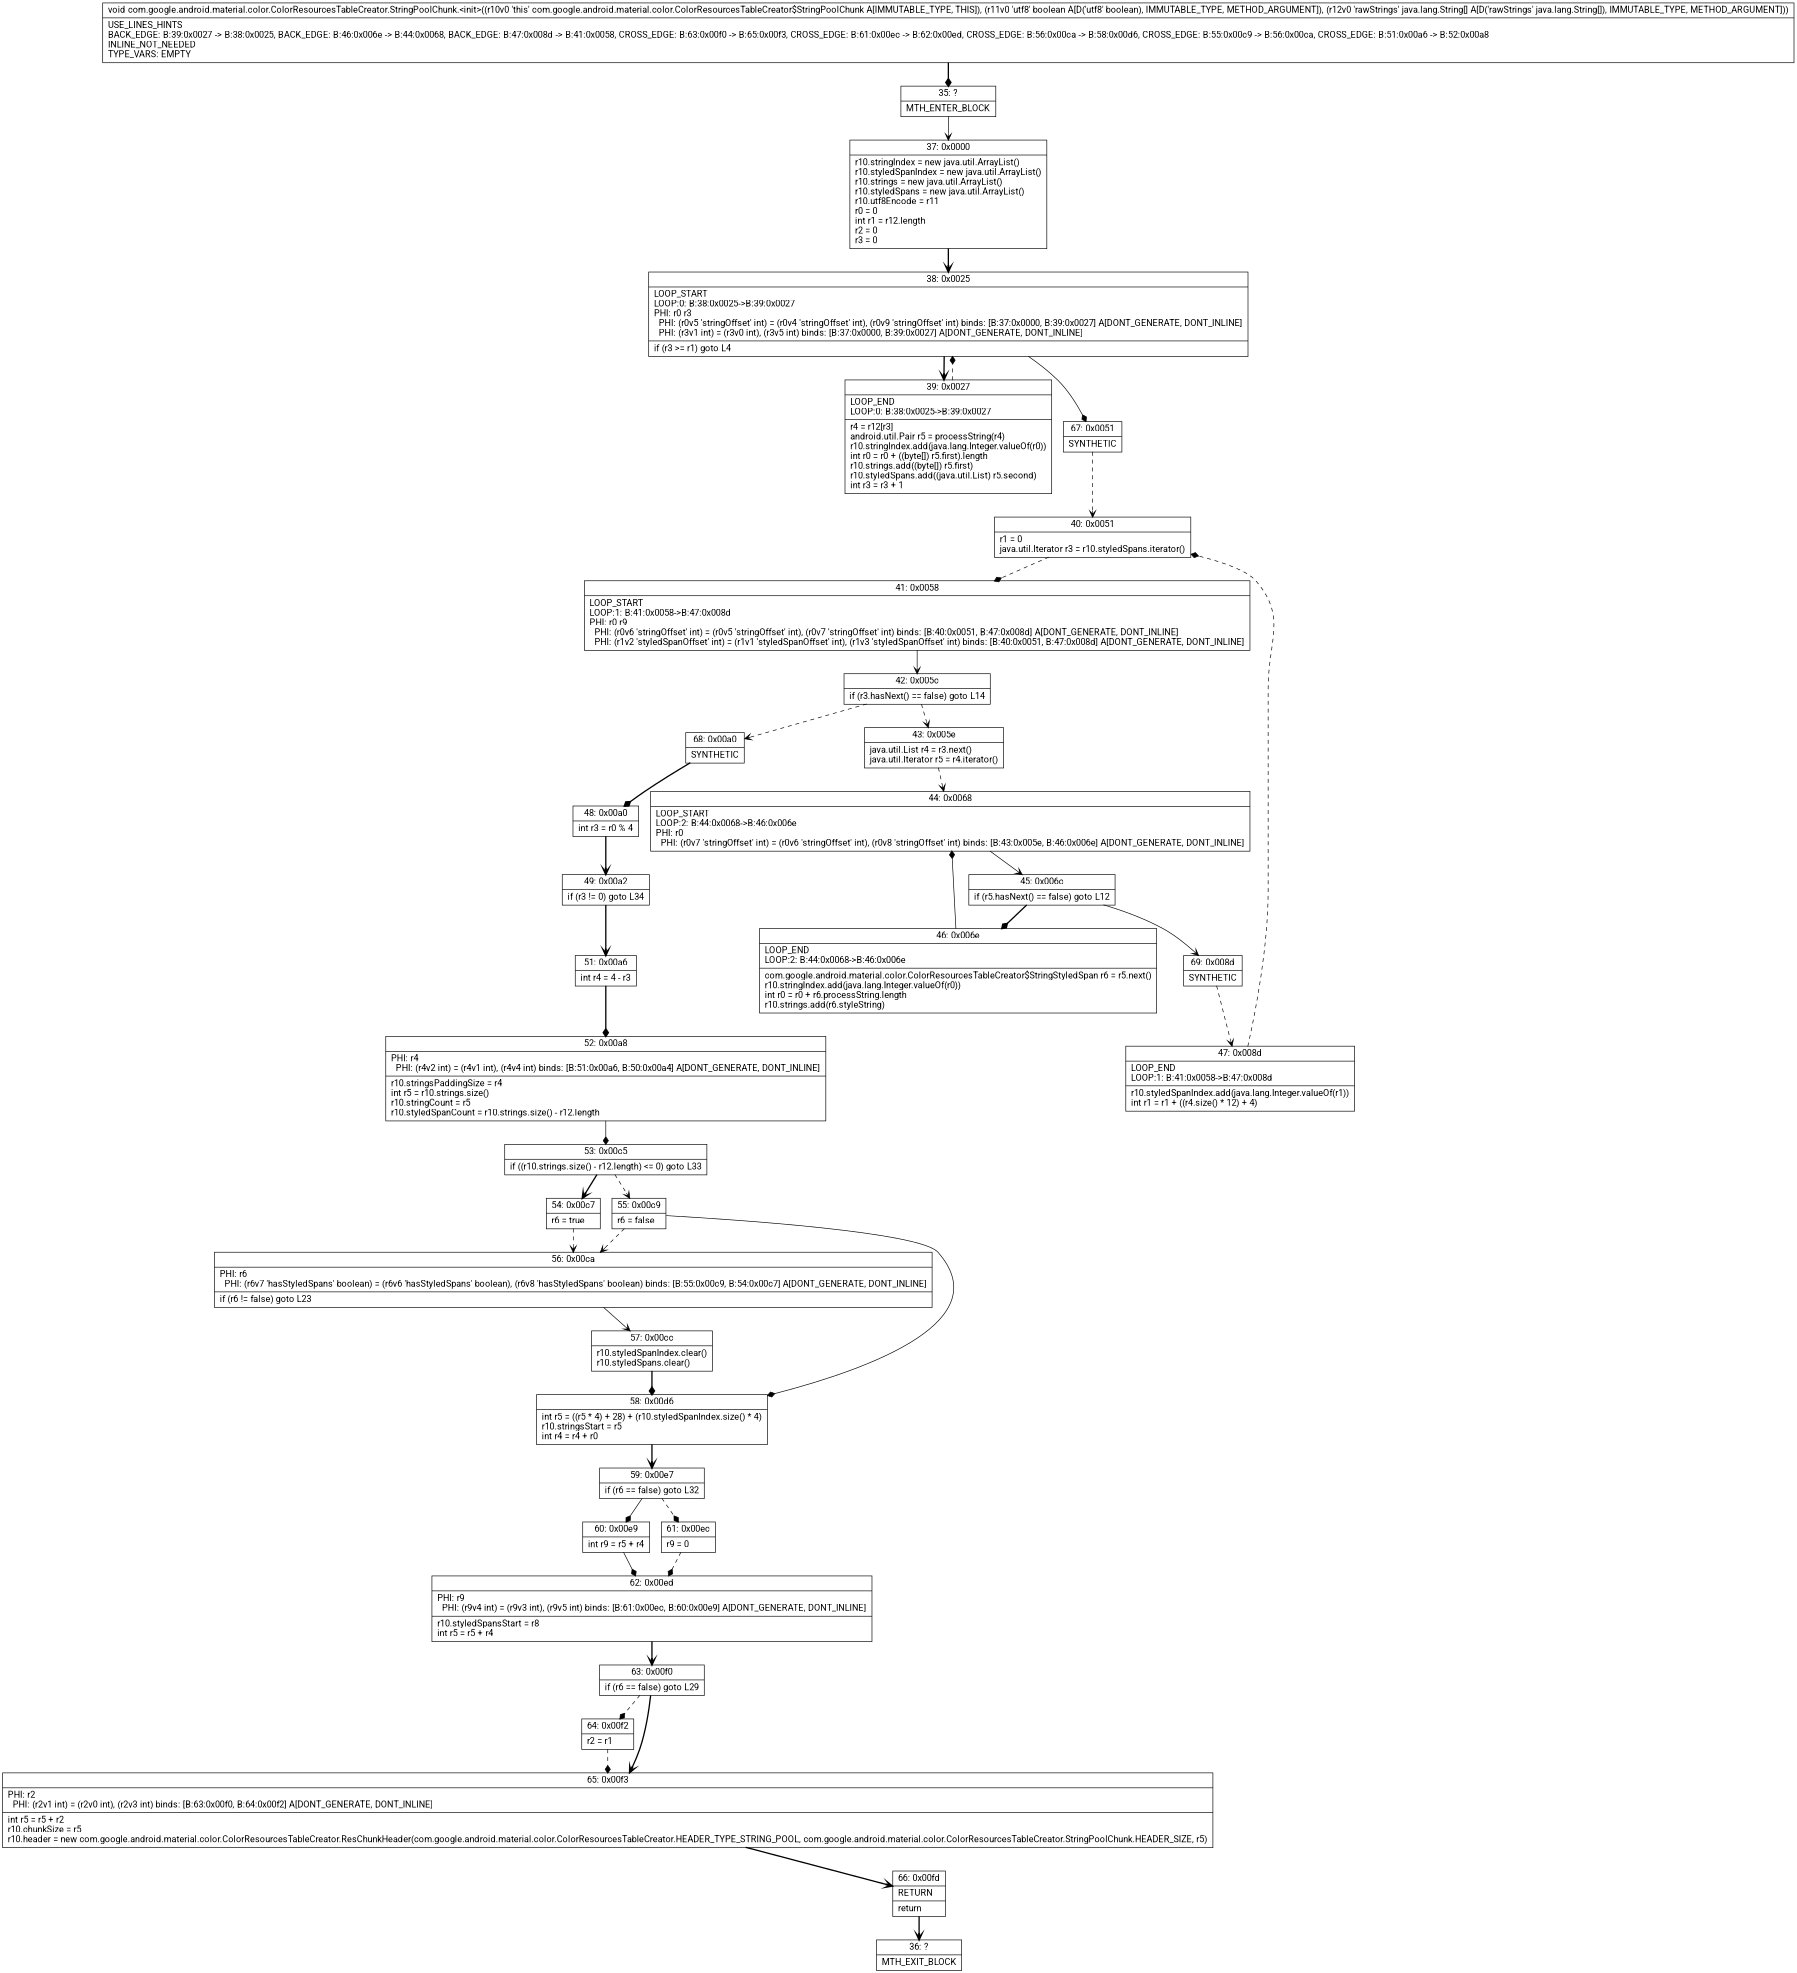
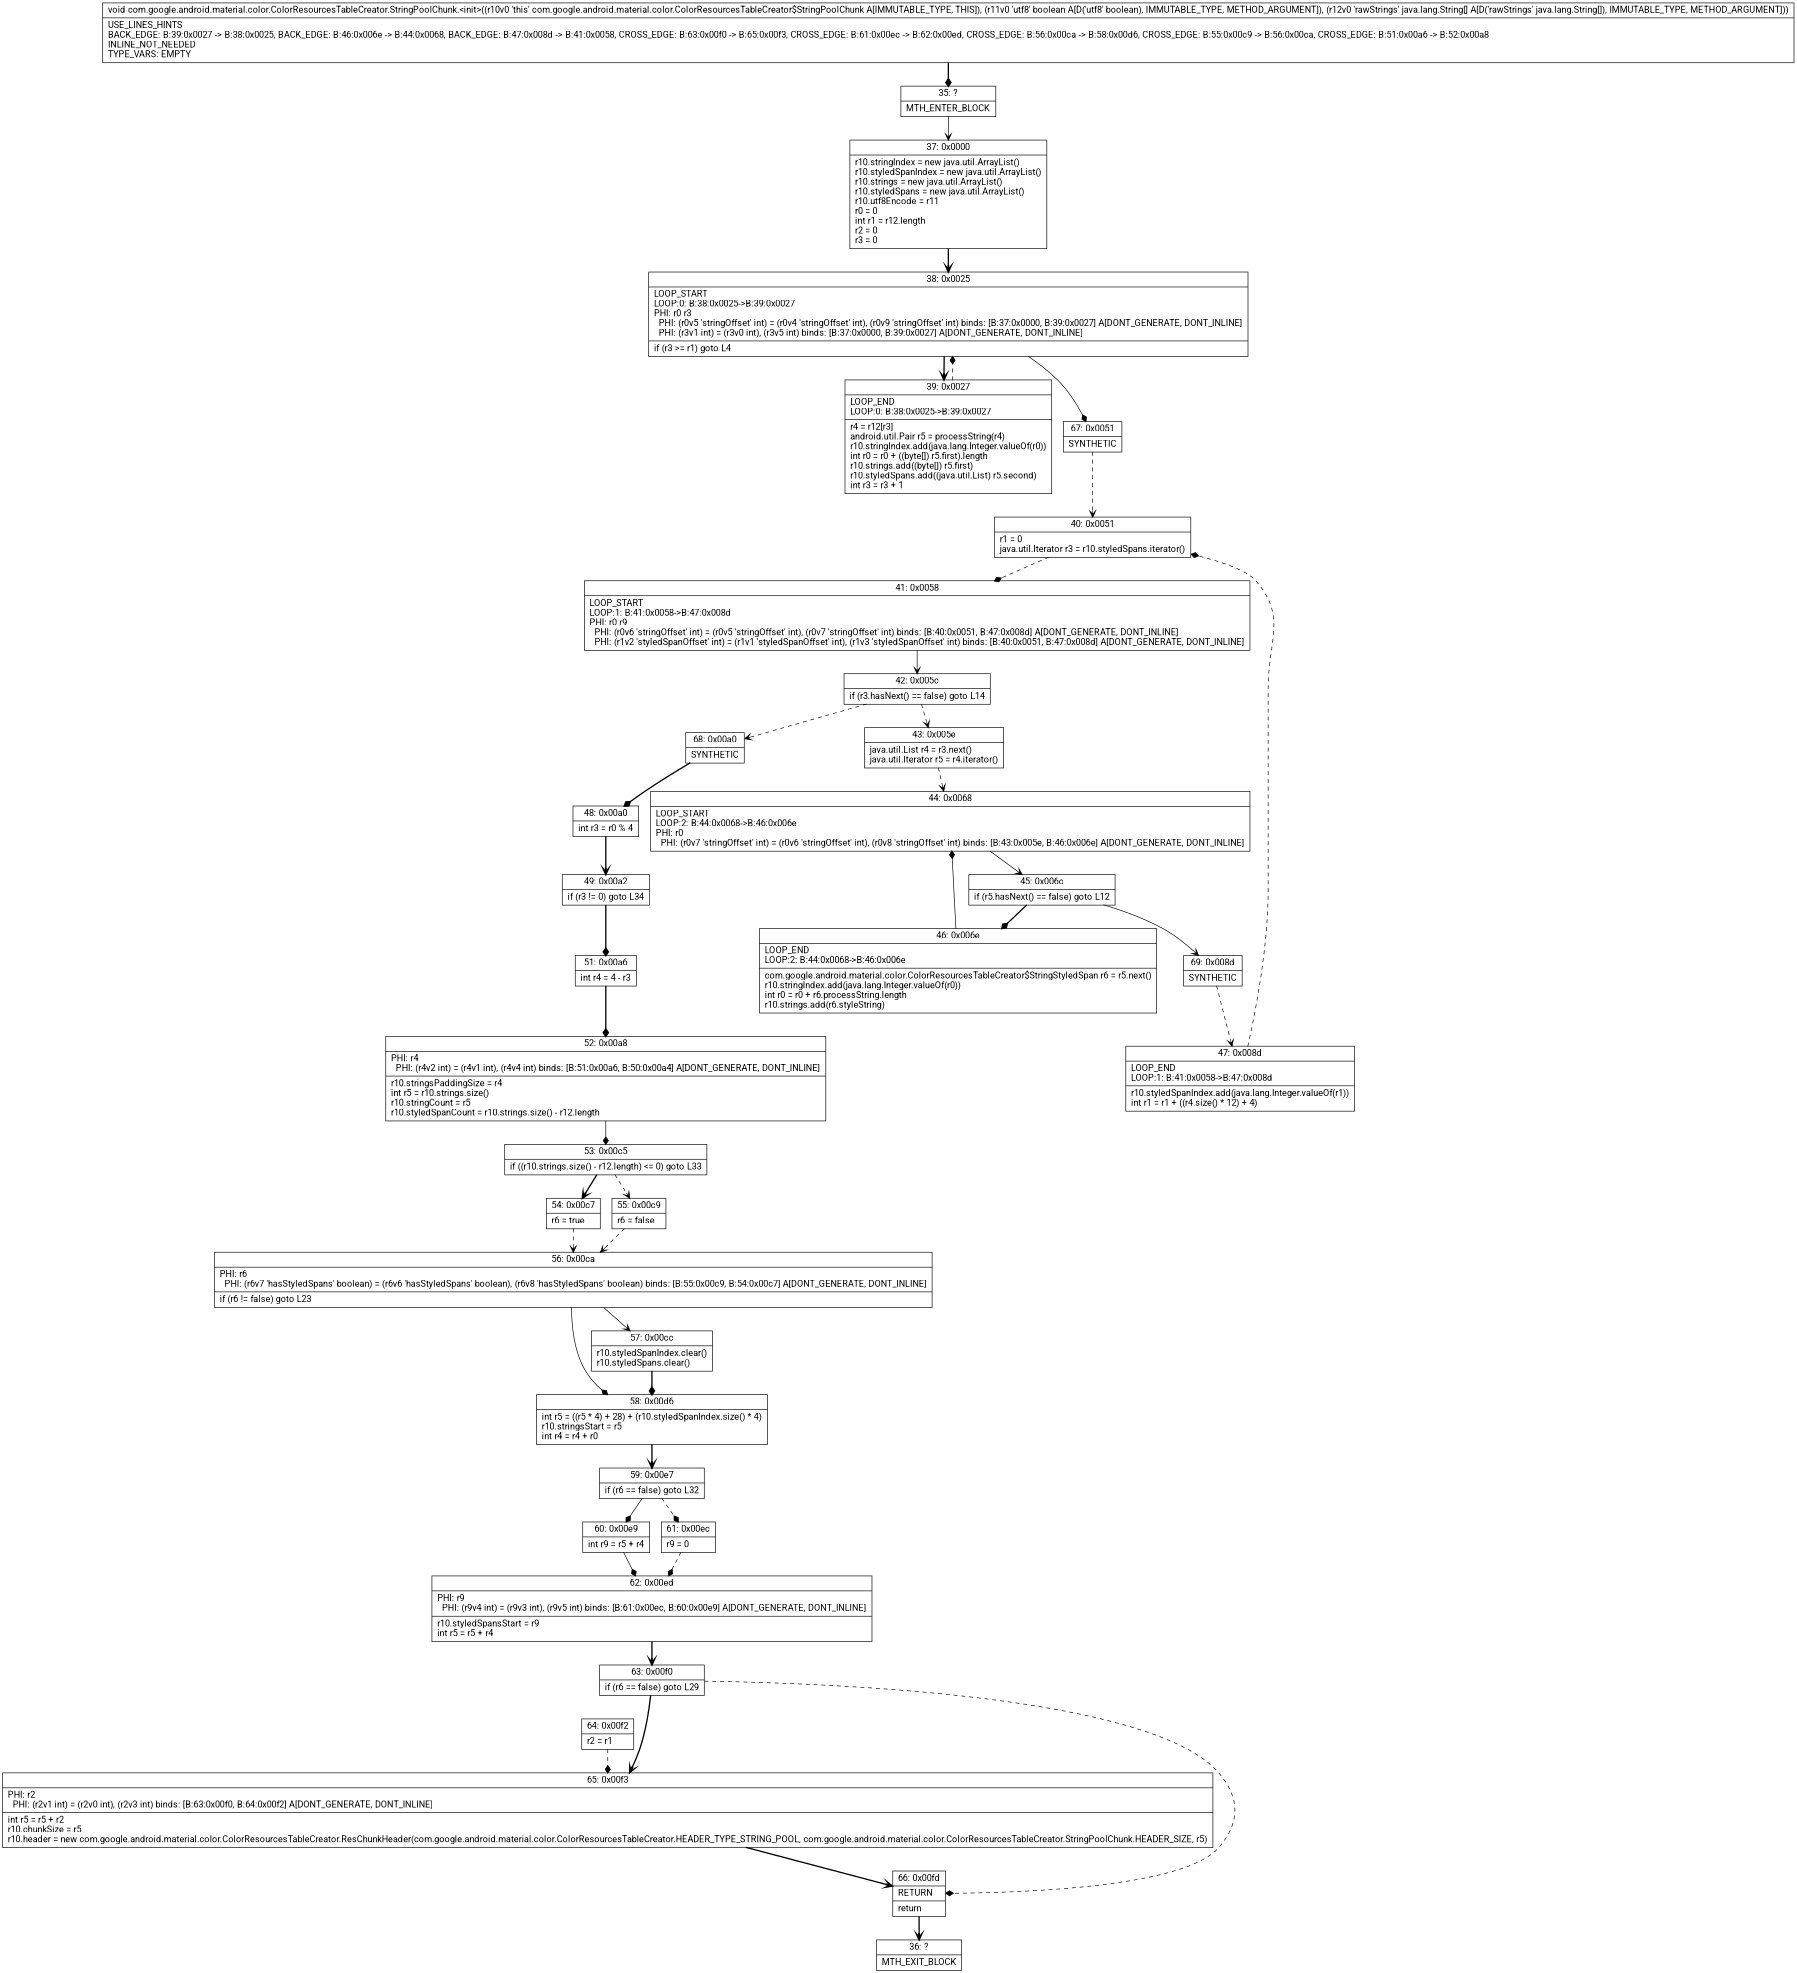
edge "49: 0x00a2" -> "51: 0x00a6": arrowhead vee -> diamond
edge "55: 0x00c9" -> "58: 0x00d6": now "56: 0x00ca" -> "58: 0x00d6"
node "62: 0x00ed": text "r10.styledSpansStart = r8" -> "r10.styledSpansStart = r9"
edge "63: 0x00f0" -> "64: 0x00f2": now "63: 0x00f0" -> "66: 0x00fd"
